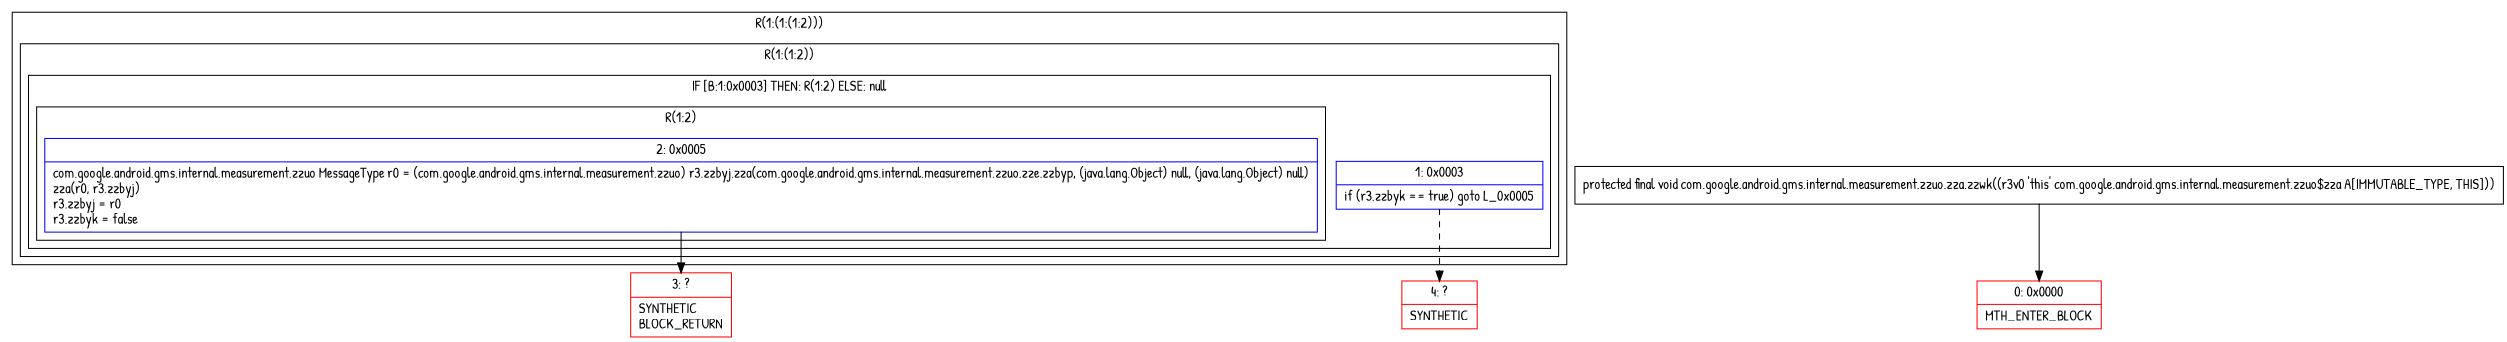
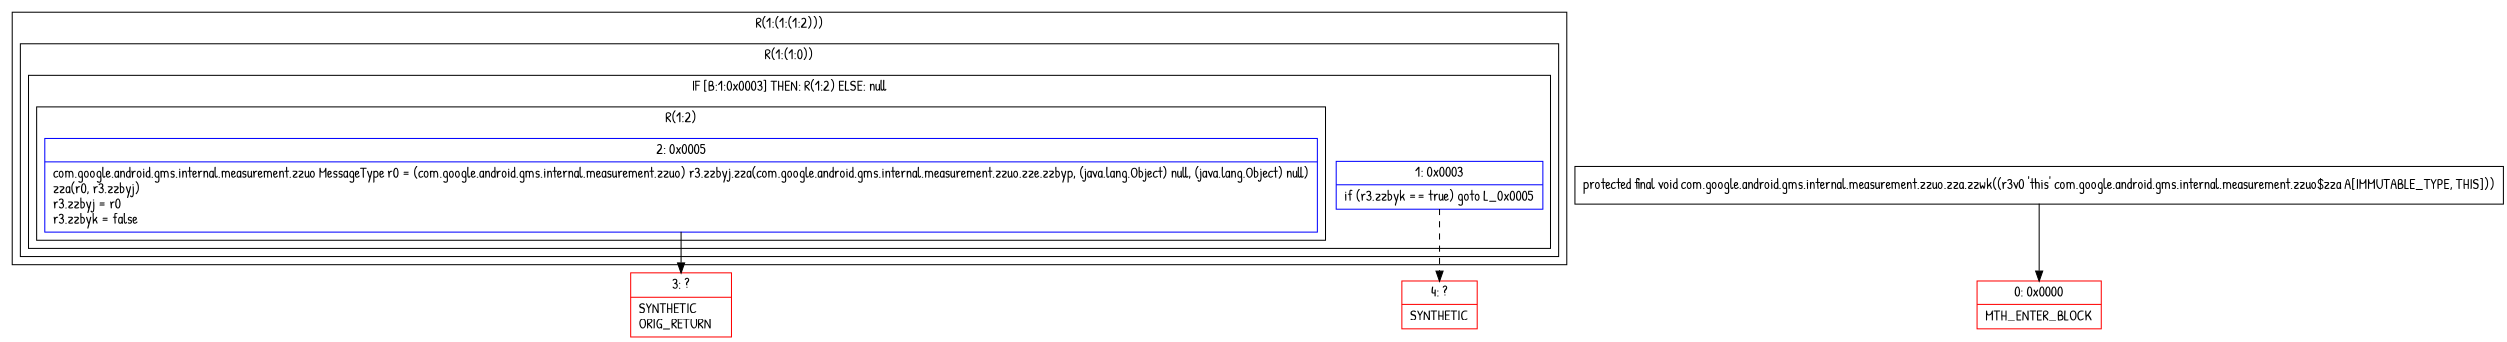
cluster "R(1:(1:2))": label "R(1:(1:2))" -> "R(1:(1:0))"
node "3: ?": text "BLOCK_RETURN" -> "ORIG_RETURN"
